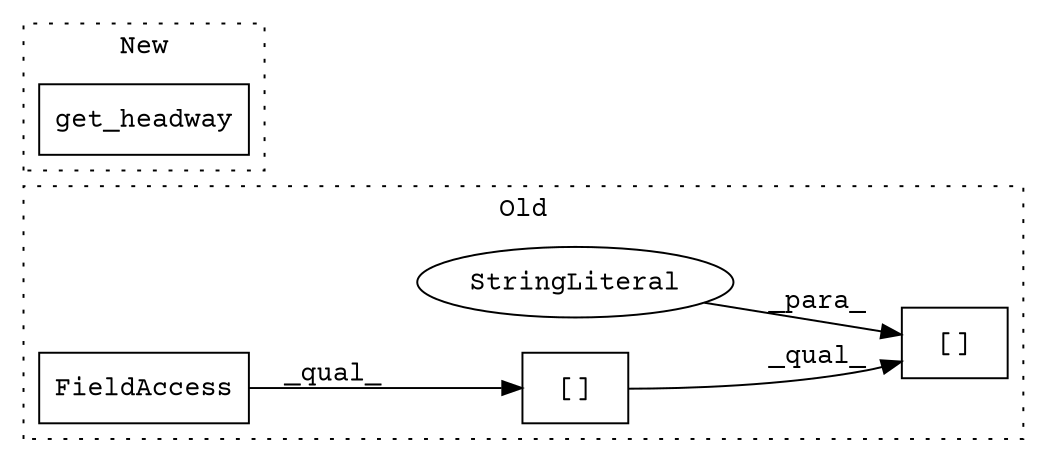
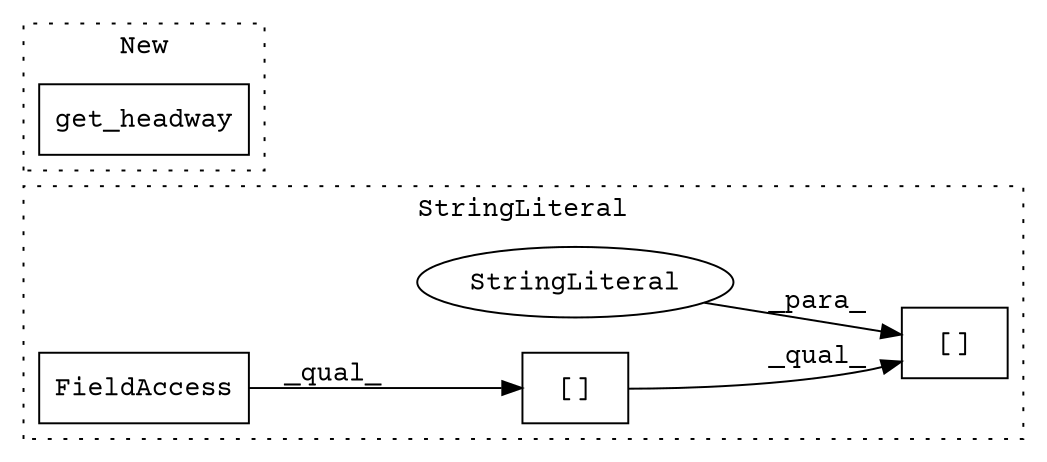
cluster "Old": label "Old" -> "StringLiteral"
